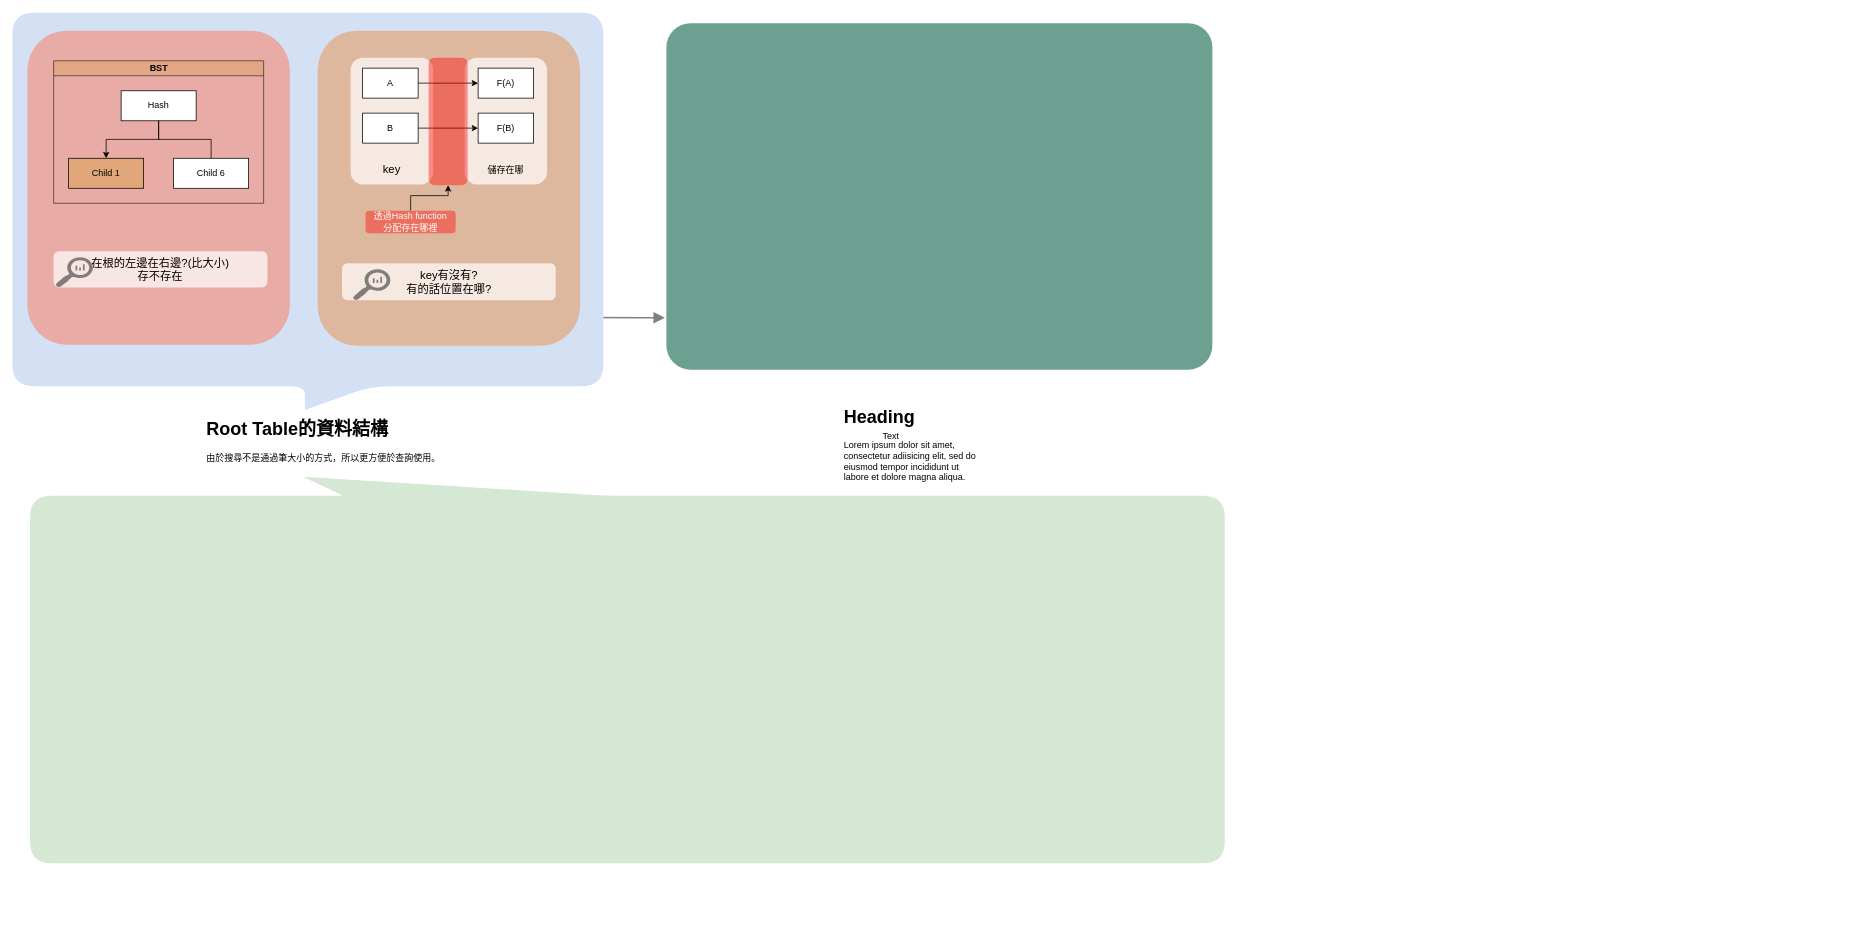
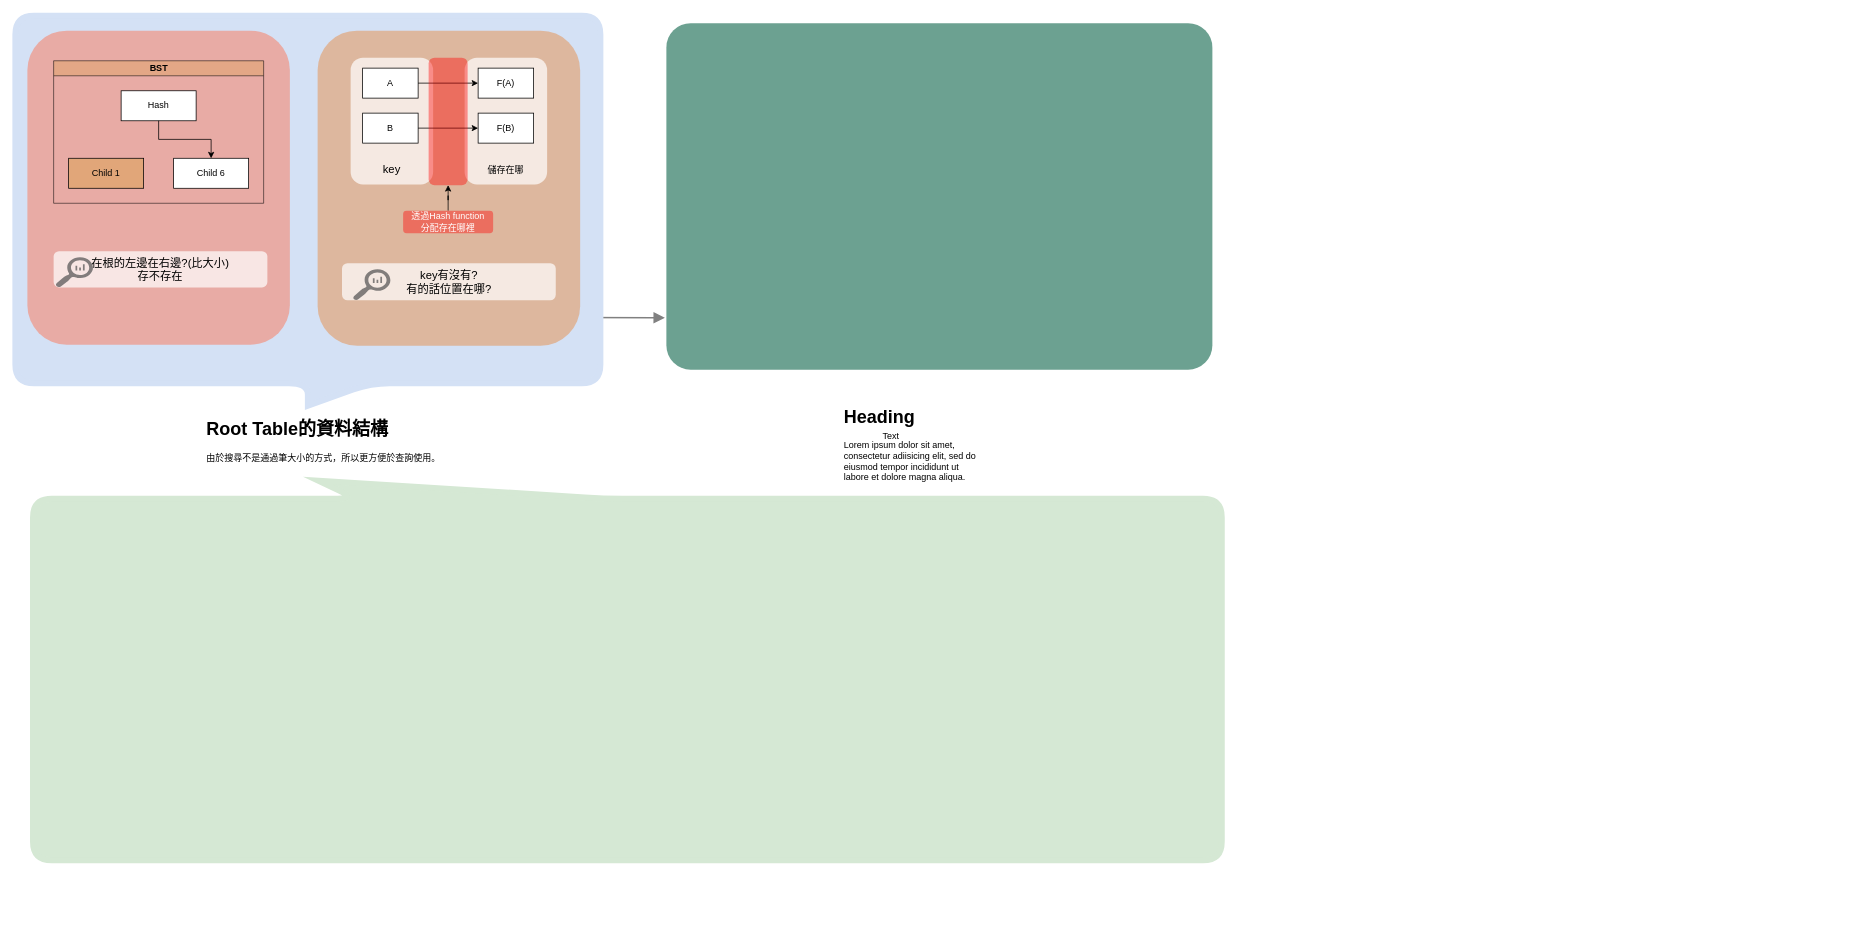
edge "Hash" -> "Child 1": removed
edge "Hash" -- "Child 6": arrowhead none -> classic
node "透過Hash function 分配存在哪裡": moved (411, 222) -> (448, 222)
